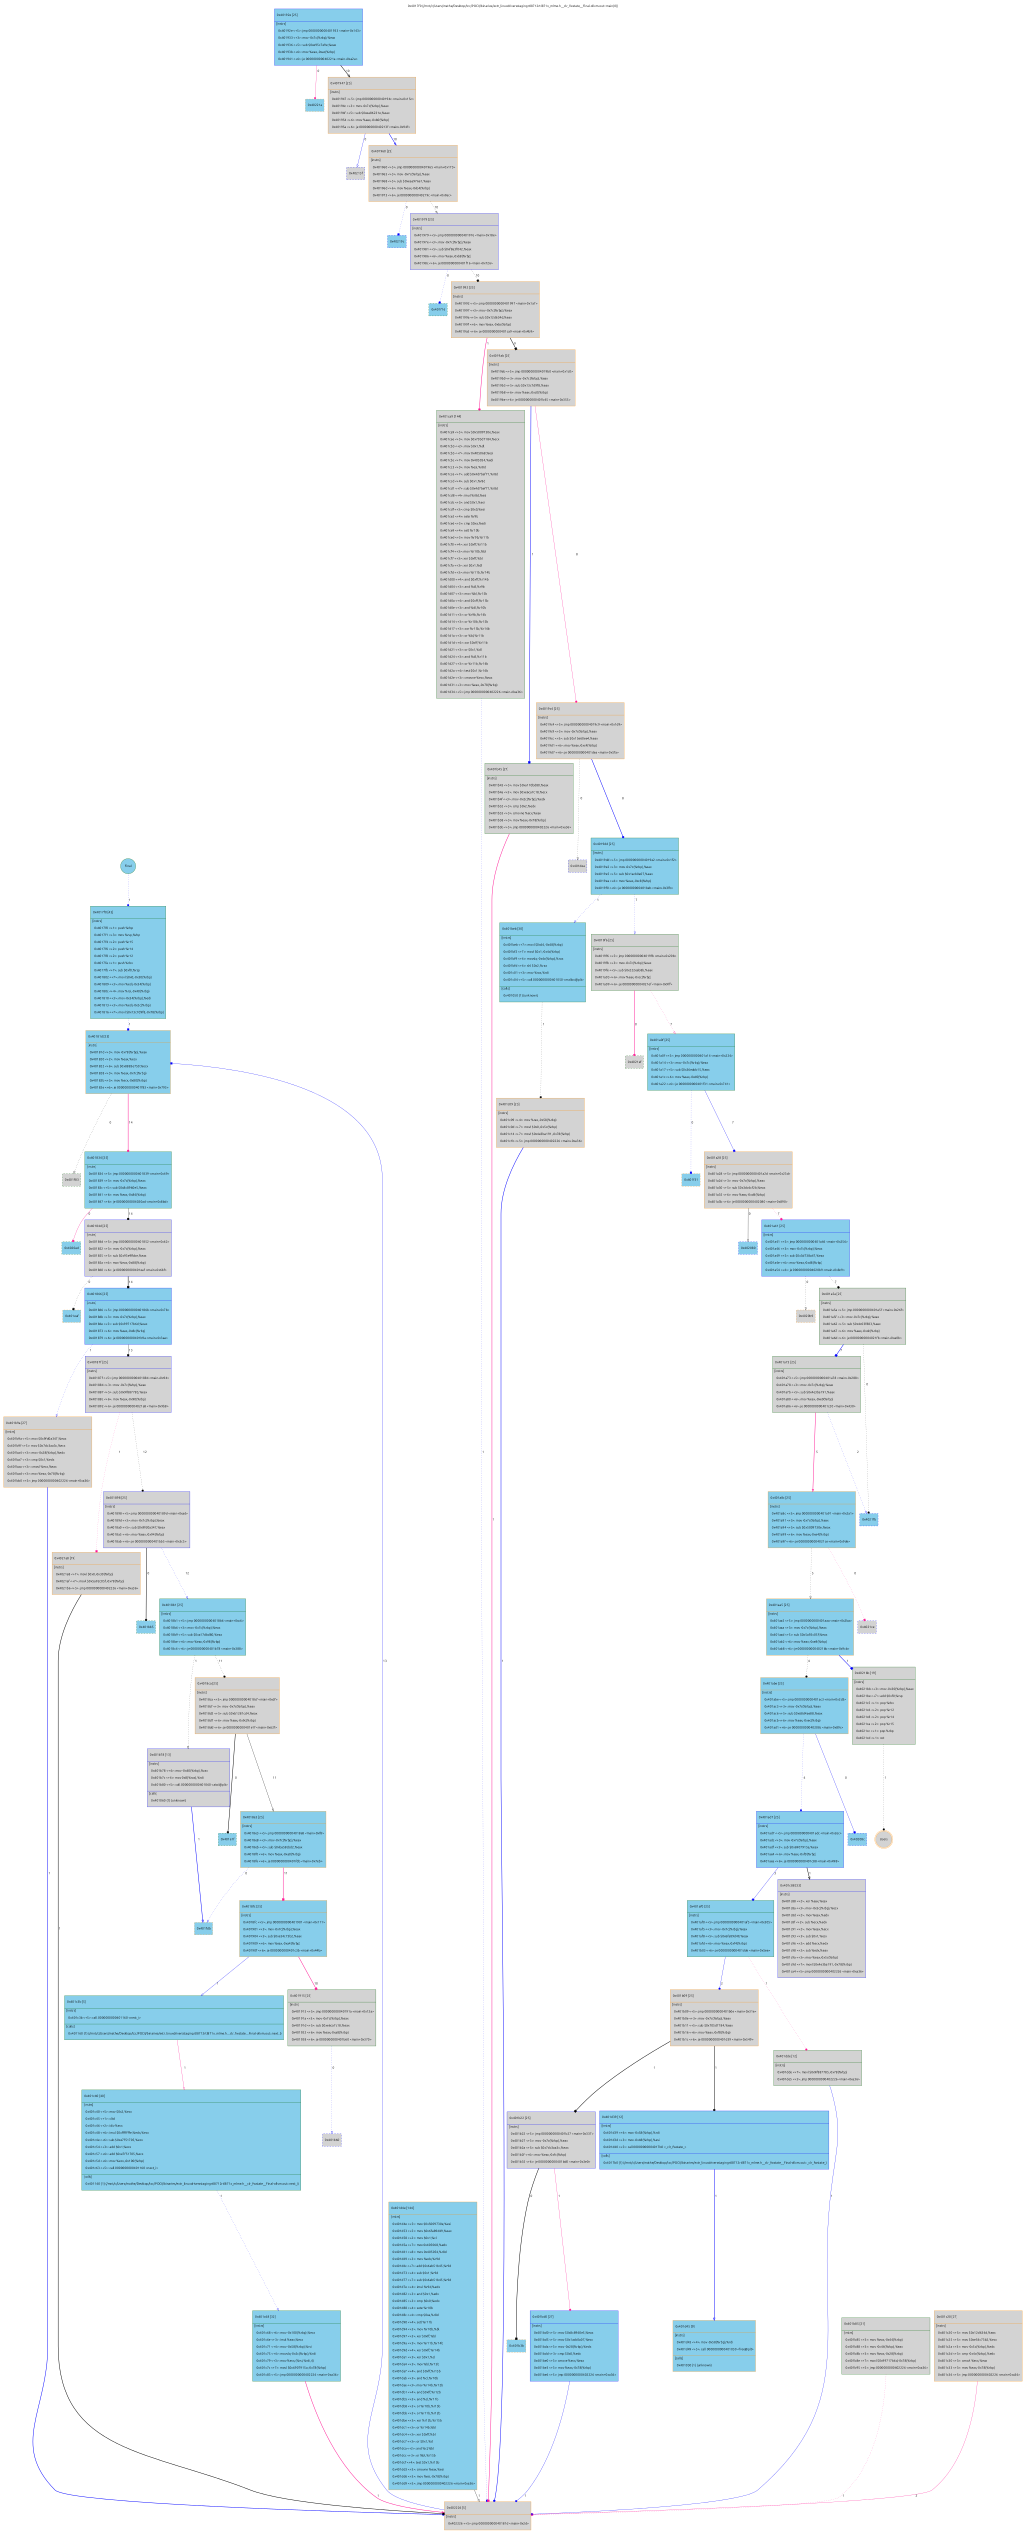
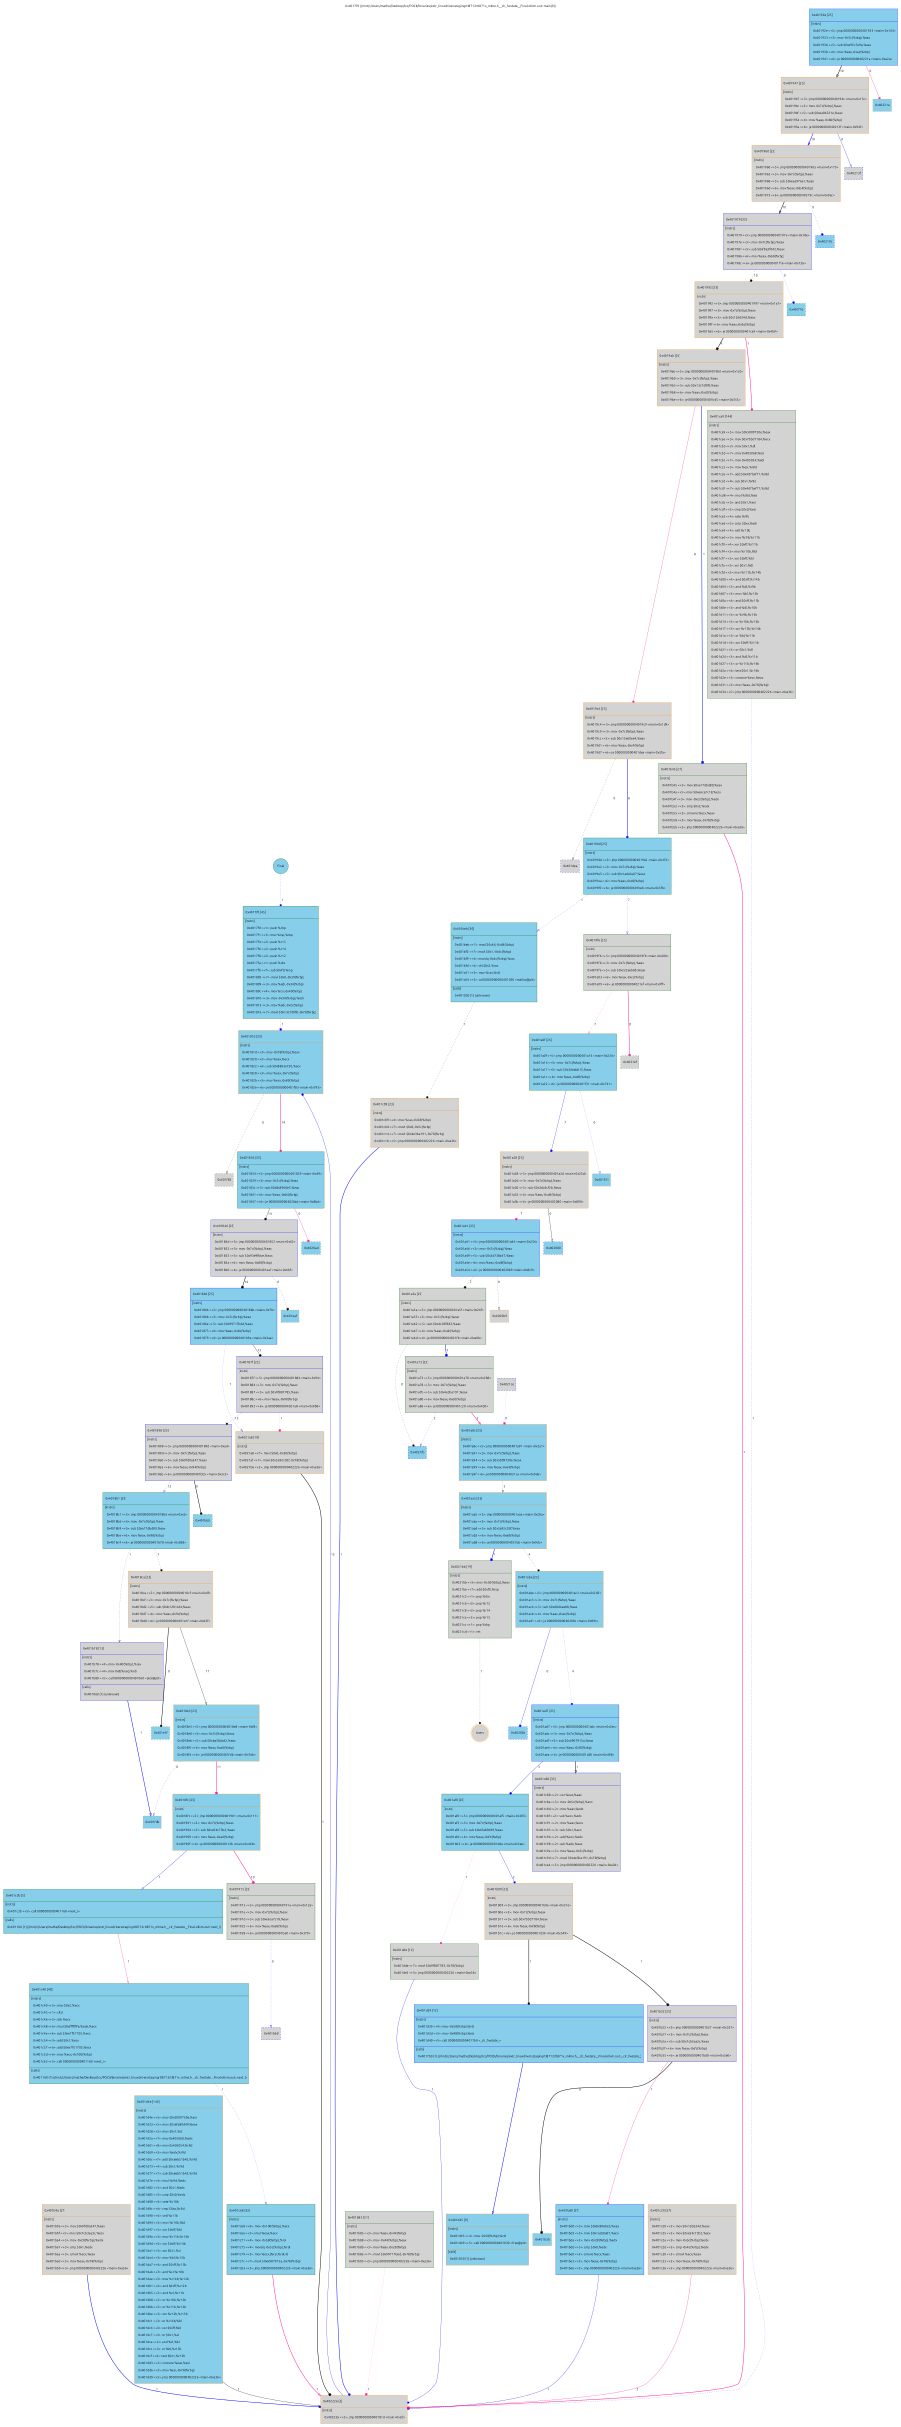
edge "0x401960 [25]" -> "0x401979 [25]": style dotted -> bold
edge "0x401a0f [25]" -> "0x401f31": arrowhead box -> onormal
edge "0x401866 [25]" -> "0x401b9a [27]": now "0x401866 [25]" -> "0x4021a8 [19]"
edge "0x401a8c [25]" -> "0x4021ce": reversed
edge "0x4018b1 [25]" -> "0x4018ca [25]": label " 11" -> " 7"
